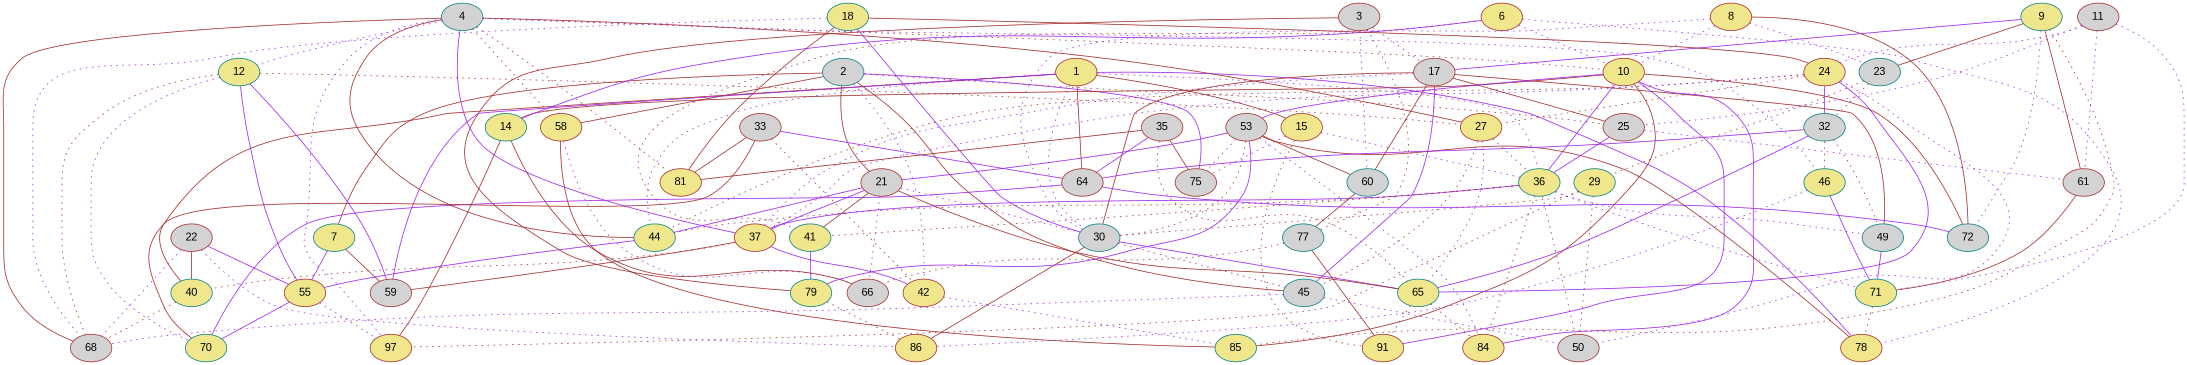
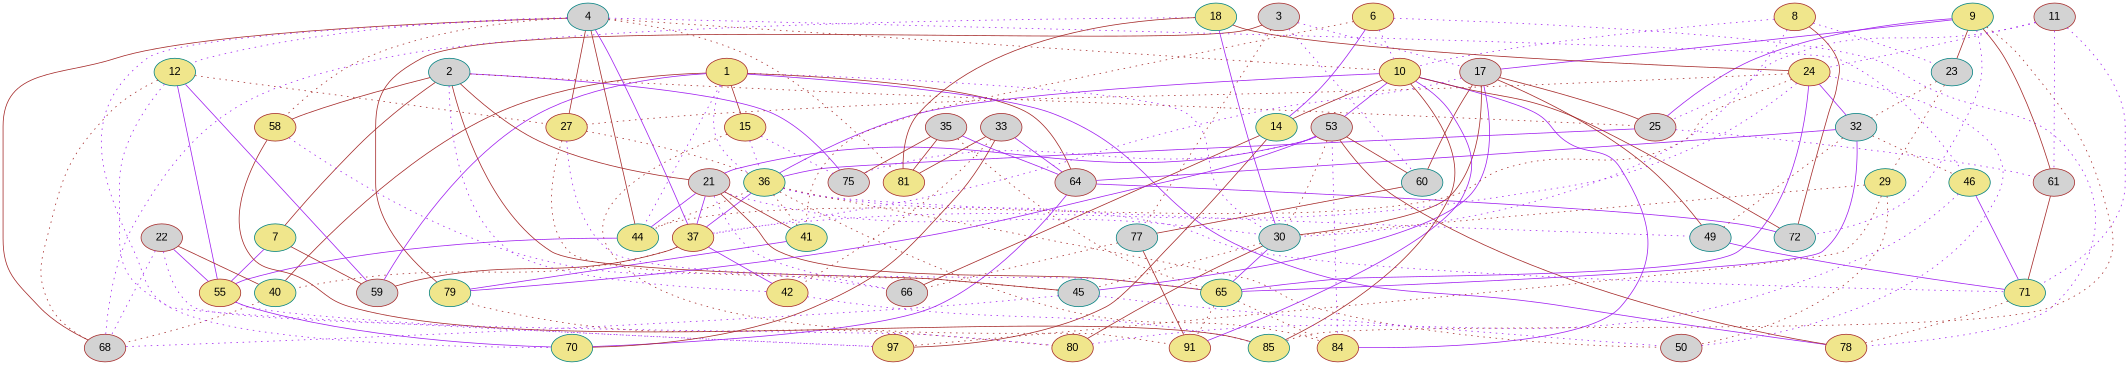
edge "9" -- "25": added
node "86": label "86" -> "80"
